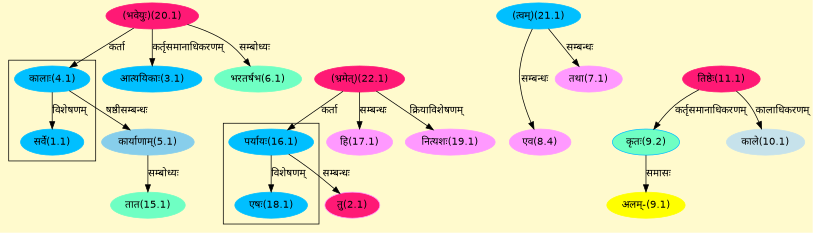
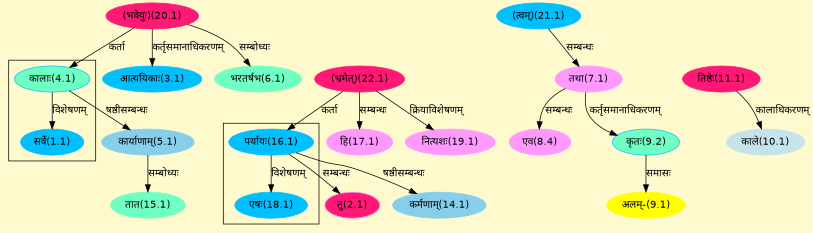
edge "(त्वम्)(21.1)" -> "एव(8.4)": now "तथा(7.1)" -> "एव(8.4)"
node "कालाः(4.1)": fillcolor #00bfff -> #6fffc3
edge "तिष्ठेः(11.1)" -> "कृतः(9.2)": now "तथा(7.1)" -> "कृतः(9.2)"
node "कर्मणाम्(14.1)": added
